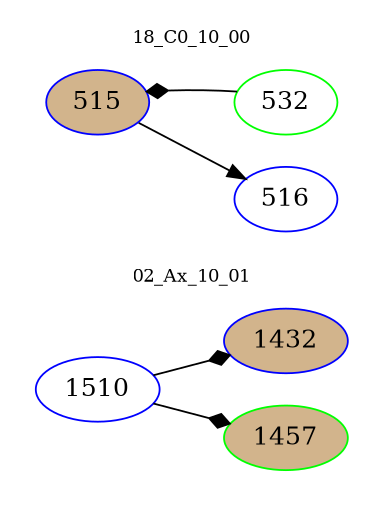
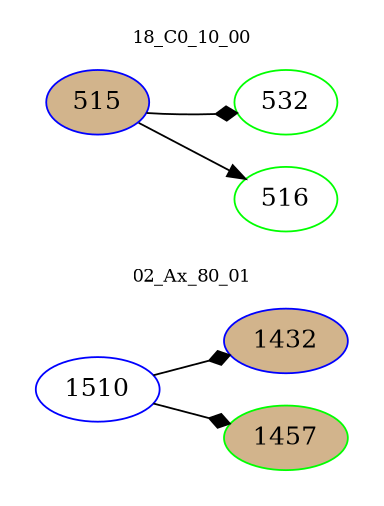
edge "532" -> "515": reversed
node "516": color blue -> green
cluster "02_Ax_10_01": label "02_Ax_10_01" -> "02_Ax_80_01"
